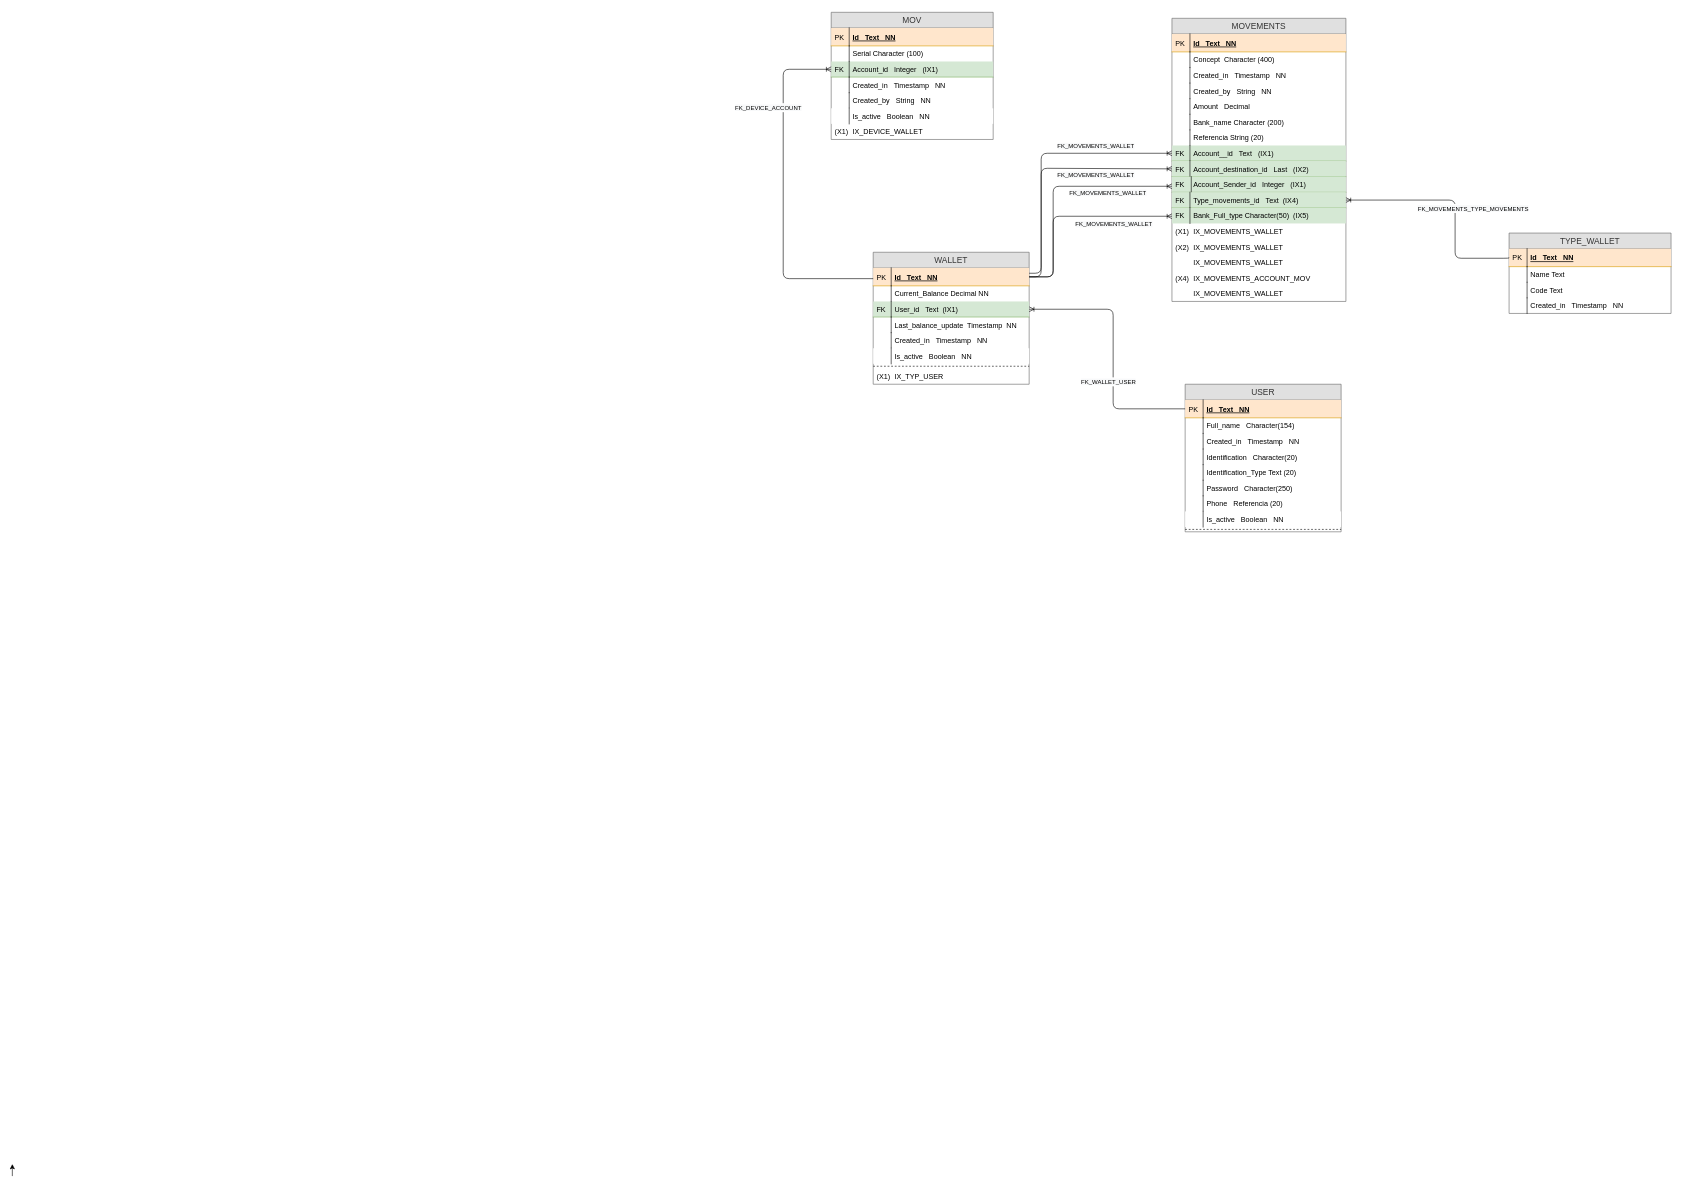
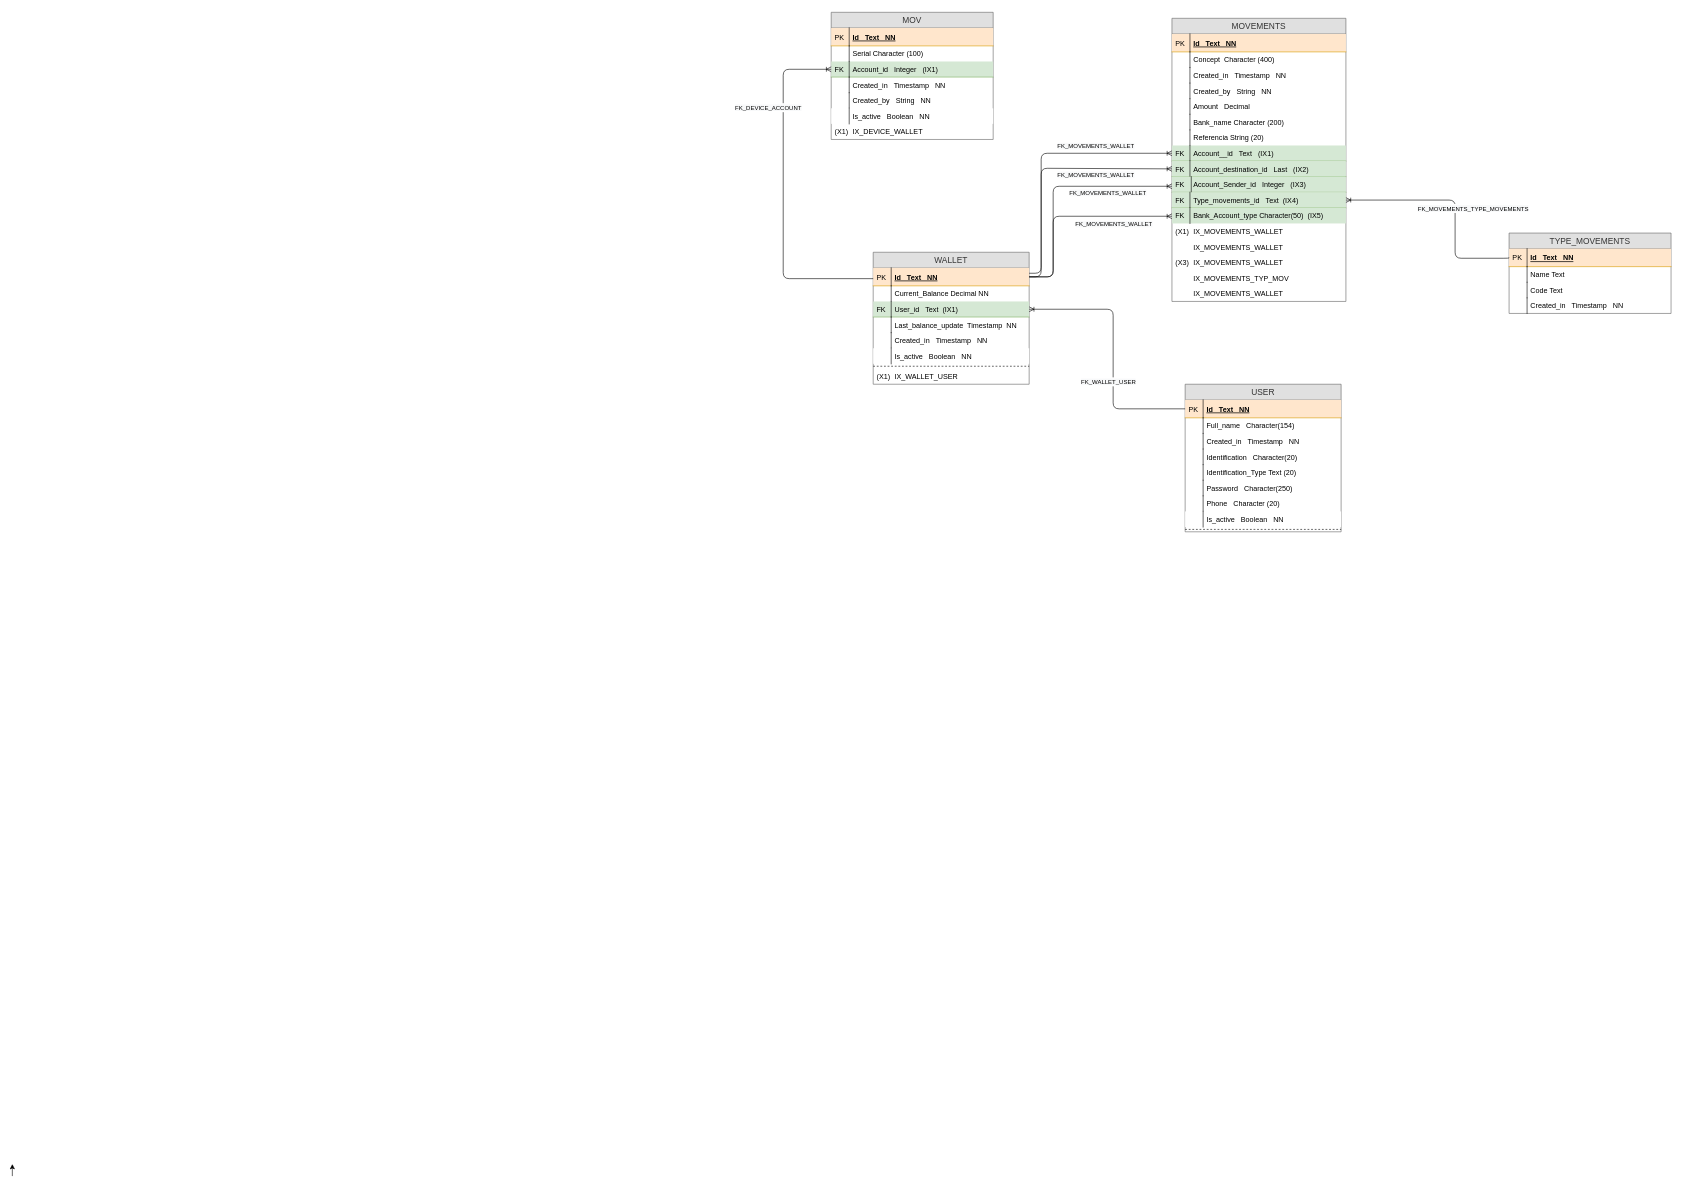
node "Account_Sender_id Integer (IX1)": label "Account_Sender_id Integer (IX1)" -> "Account_Sender_id Integer (IX3)"
node "Bank_Full_type Character(50) (IX5)": label "Bank_Full_type Character(50) (IX5)" -> "Bank_Account_type Character(50) (IX5)"
node "TYPE_WALLET": label "TYPE_WALLET" -> "TYPE_MOVEMENTS"
node "(X2)": removed
node "(X3)": added
node "(X4)": removed
node "IX_MOVEMENTS_ACCOUNT_MOV": label "IX_MOVEMENTS_ACCOUNT_MOV" -> "IX_MOVEMENTS_TYP_MOV"
node "IX_TYP_USER": label "IX_TYP_USER" -> "IX_WALLET_USER"
node "Phone Referencia (20)": label "Phone Referencia (20)" -> "Phone Character (20)"
